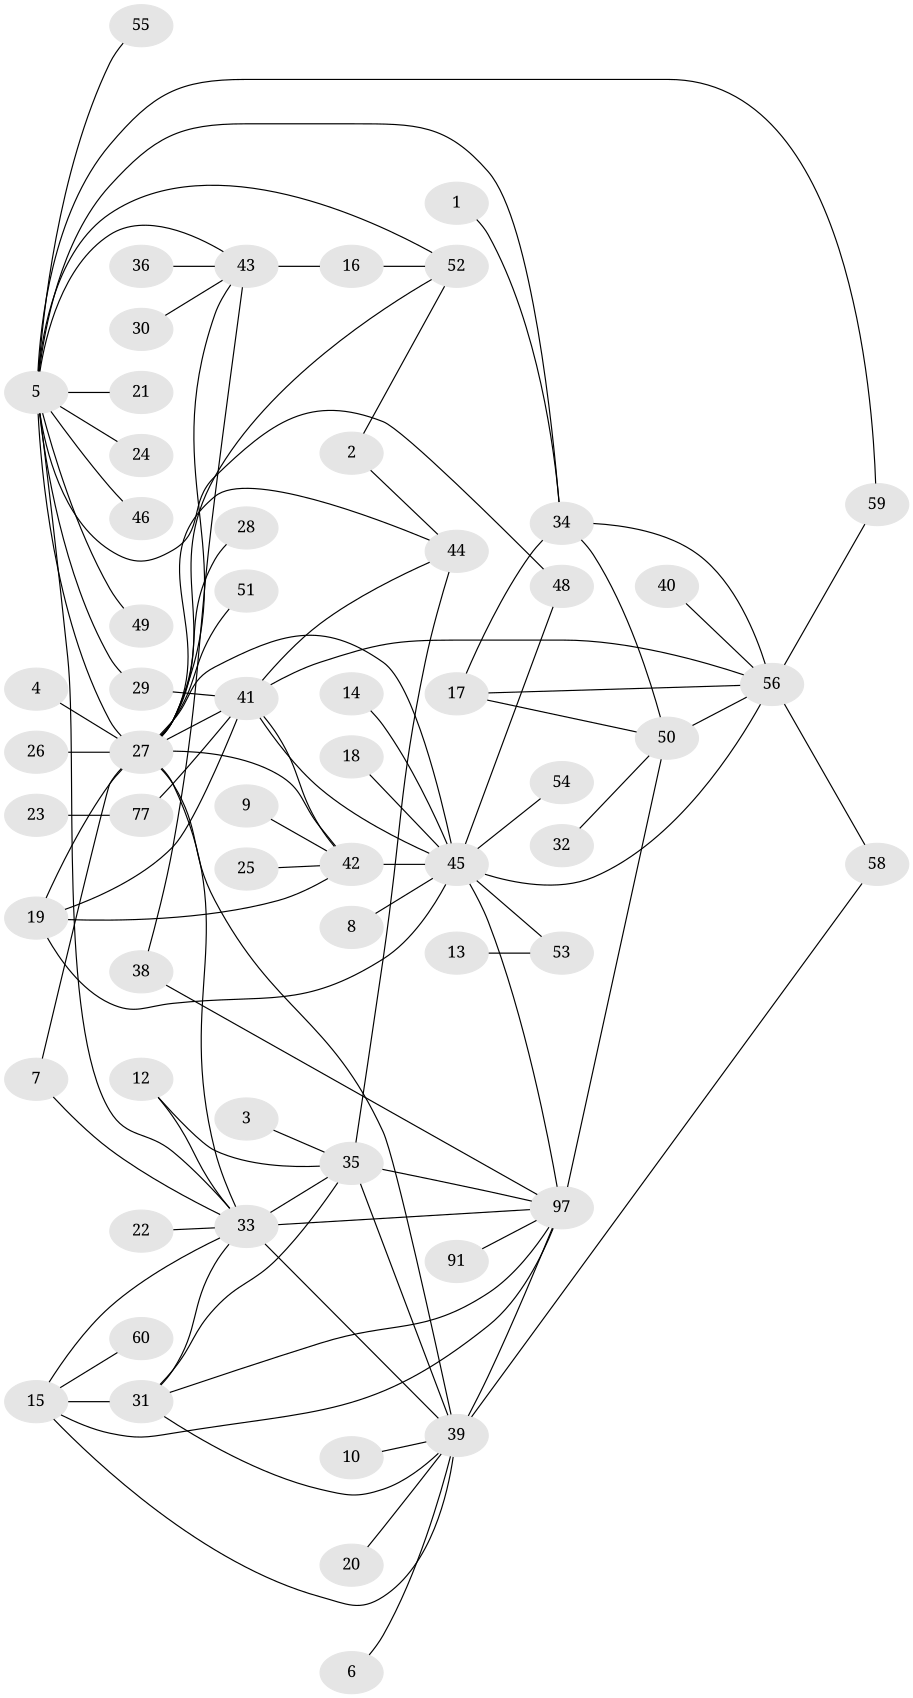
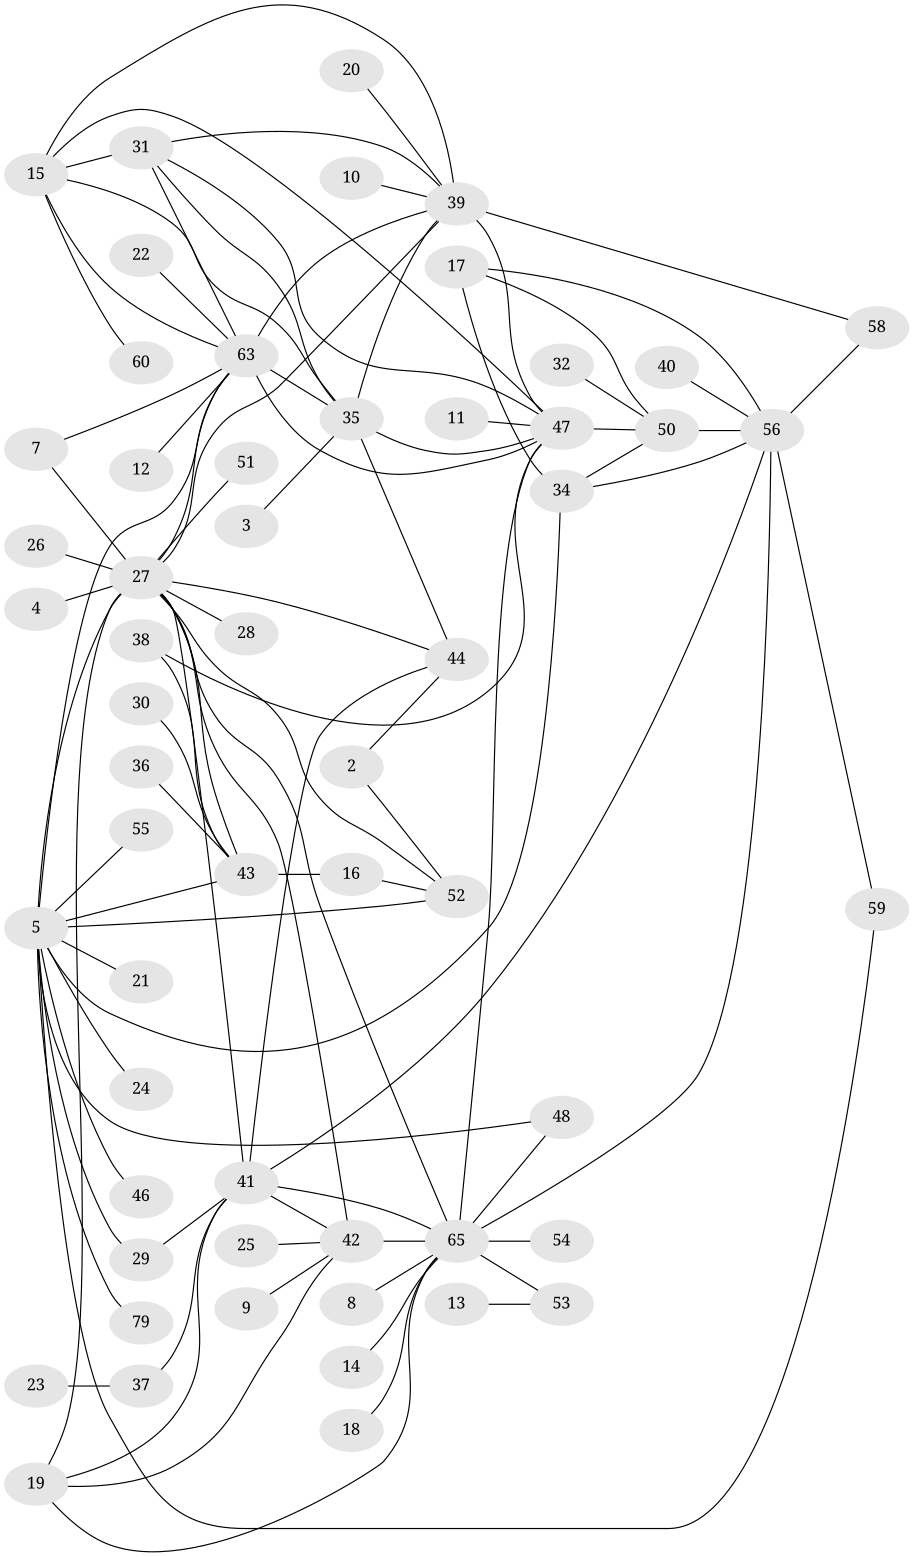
node "1": removed
node "49": label "49" -> "79"
node "77": label "77" -> "37"
node "45": label "45" -> "65"
edge "12" -- "35": now "15" -- "35"
node "97": label "97" -> "47"
node "33": label "33" -> "63"
node "91": label "91" -> "11"
node "6": removed
